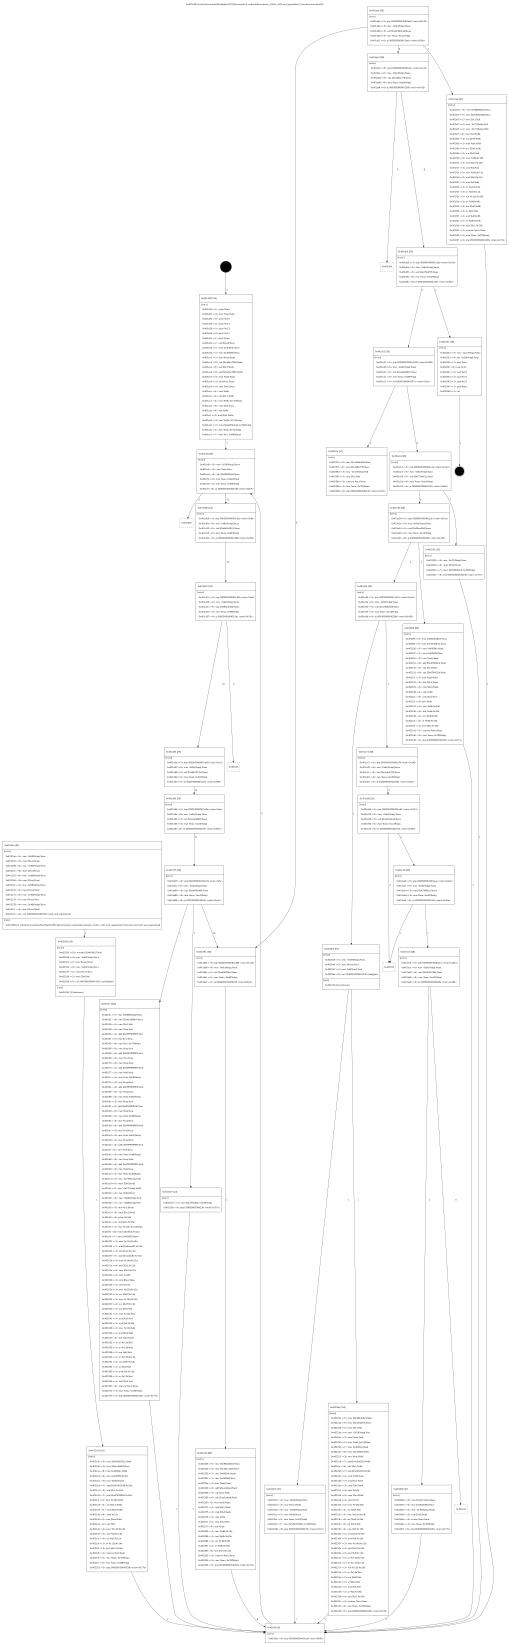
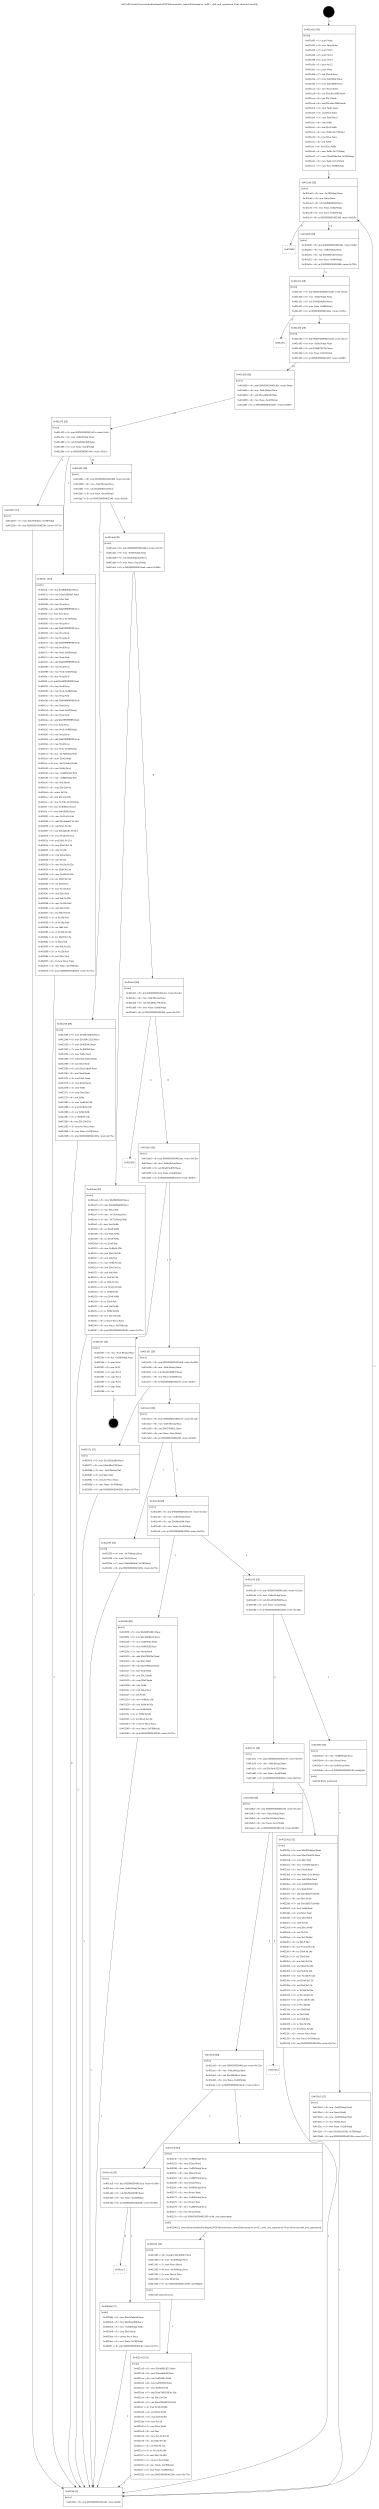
edge "0x401dad [28]" -> "0x401d91 [28]": reversed
edge "0x401ea9 [28]" -> "0x402213": now "0x401ea9 [28]" -> "0x40214e [53]"
edge "0x4020b0 [16]" -> "0x40229e [153]": now "0x401e71 [28]" -> "0x40229e [153]"
edge "0x40207a [27]" -> "0x4023fe [5]": added, label "1"
